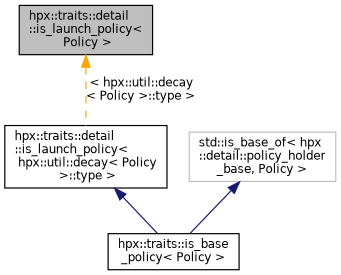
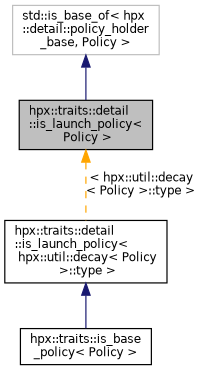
edge "hpx::traits::is_base _policy< Policy >" -> "std::is_base_of< hpx ::detail::policy_holder _base, Policy >": now "hpx::traits::detail ::is_launch_policy< Policy >" -> "std::is_base_of< hpx ::detail::policy_holder _base, Policy >"
